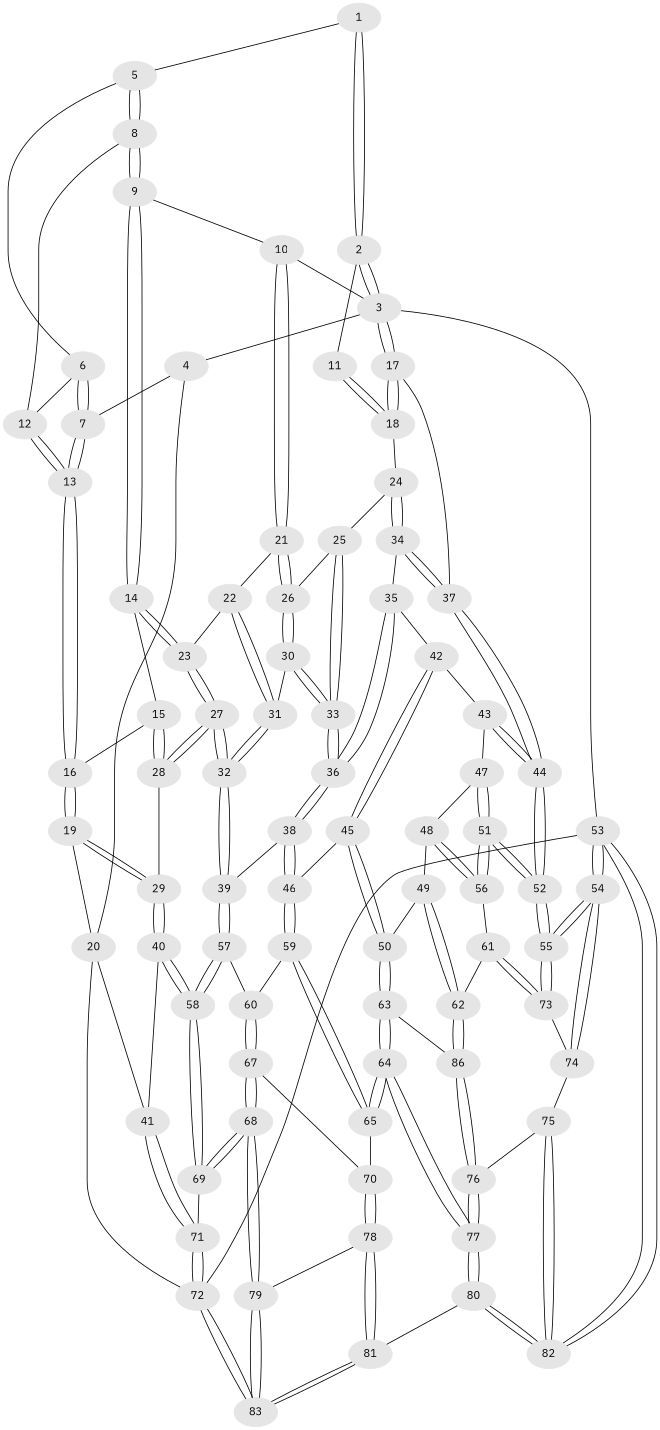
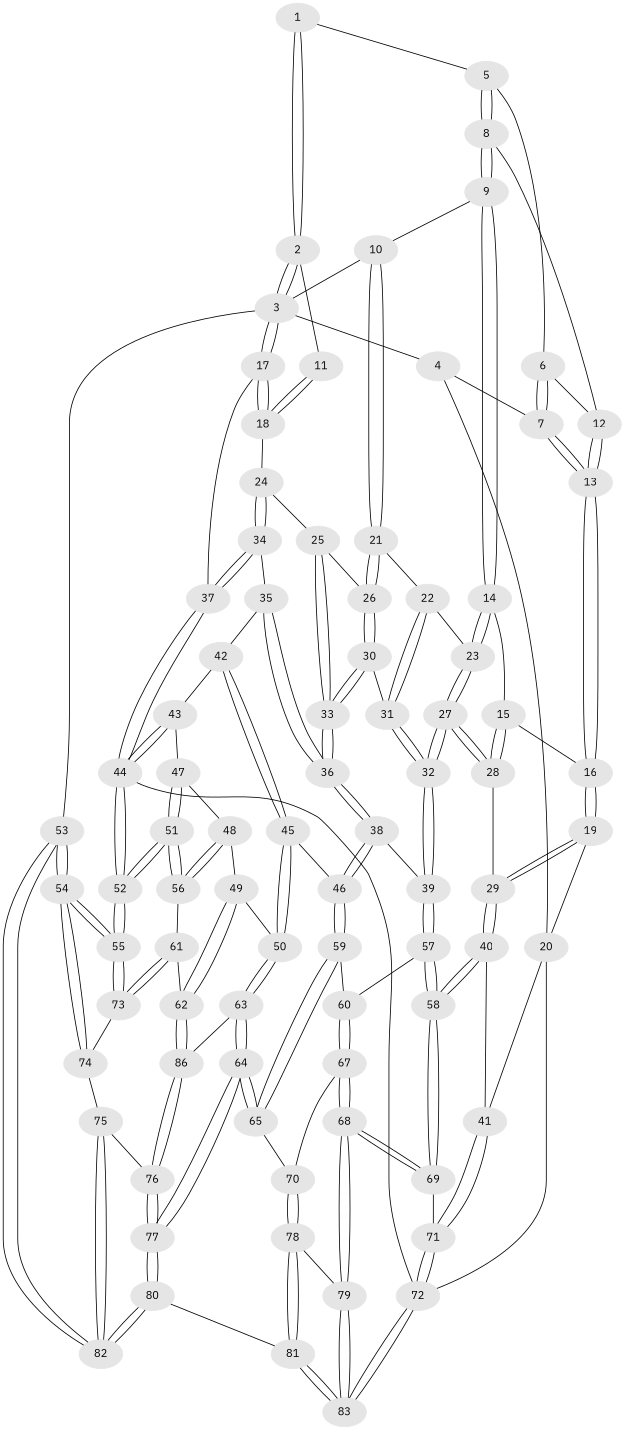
edge "53" -- "72": now "44" -- "72"
